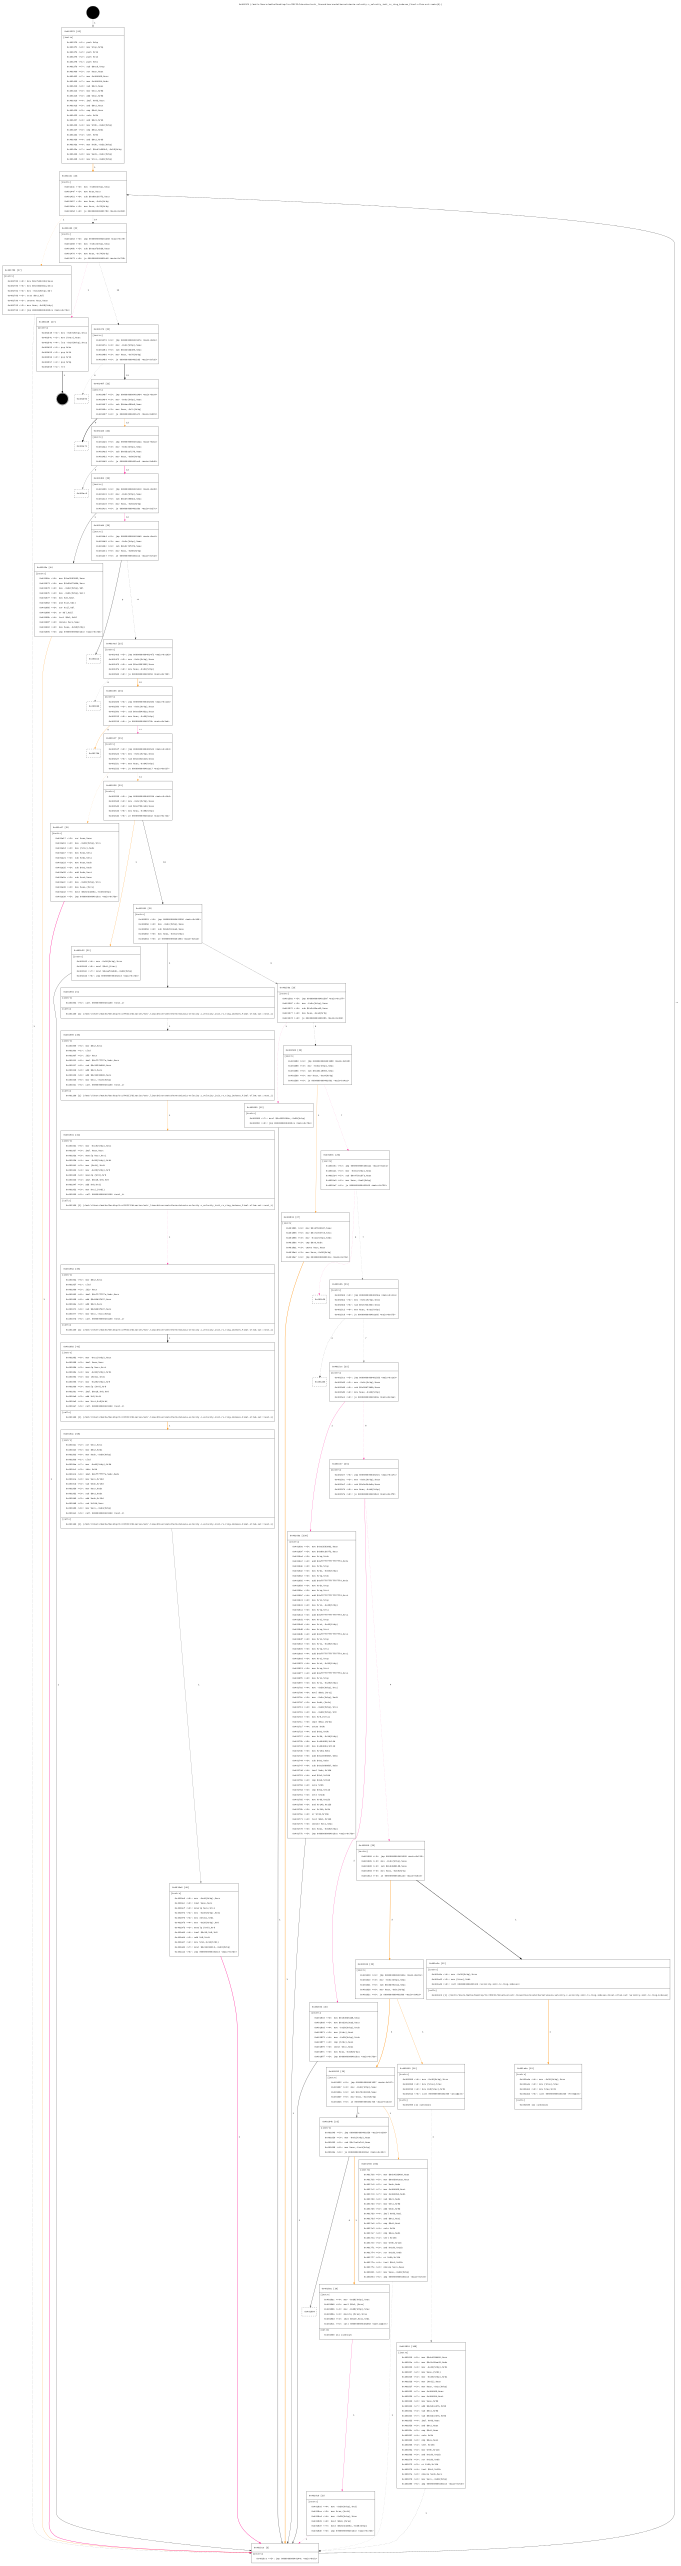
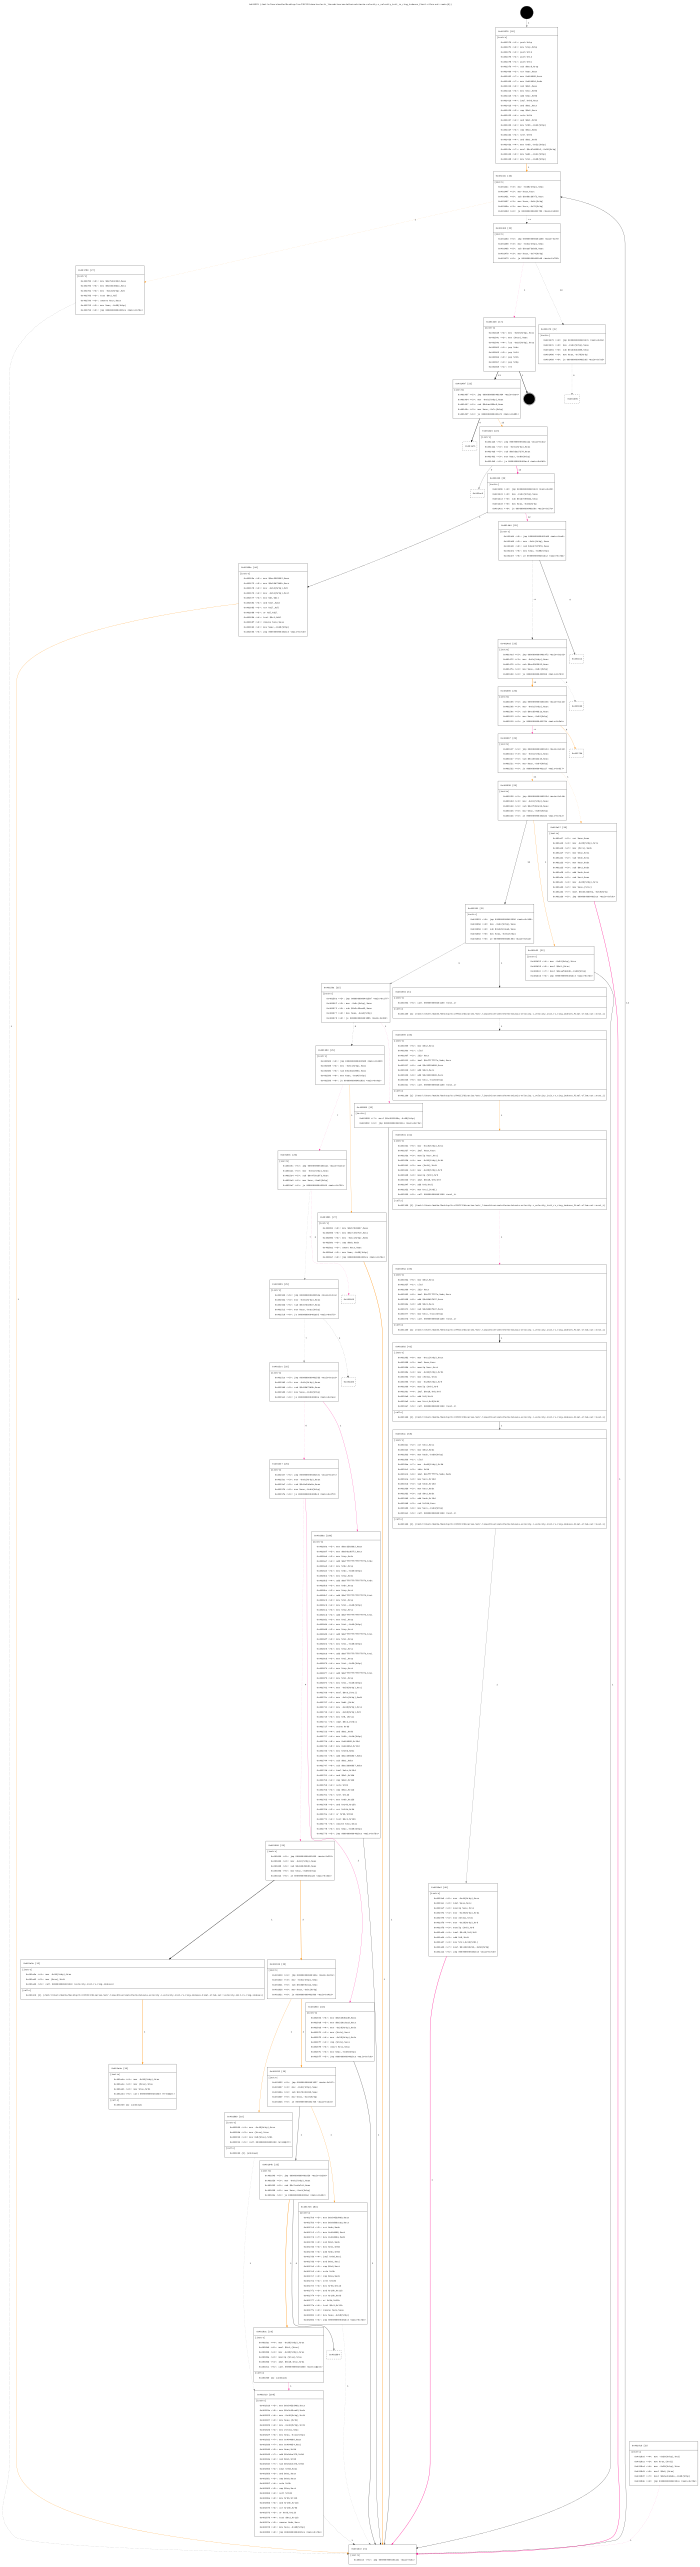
edge "0x401479 [22]" -> "0x40148f [22]": now "0x401b48 [17]" -> "0x40148f [22]"
edge "0x401982 [42]" -> "0x4019ac [58]": color darkorange -> gray40
edge "0x4018ac [26]" -> "0x4018c6 [29]": now "0x4018ac [26]" -> "0x401819 [108]"
